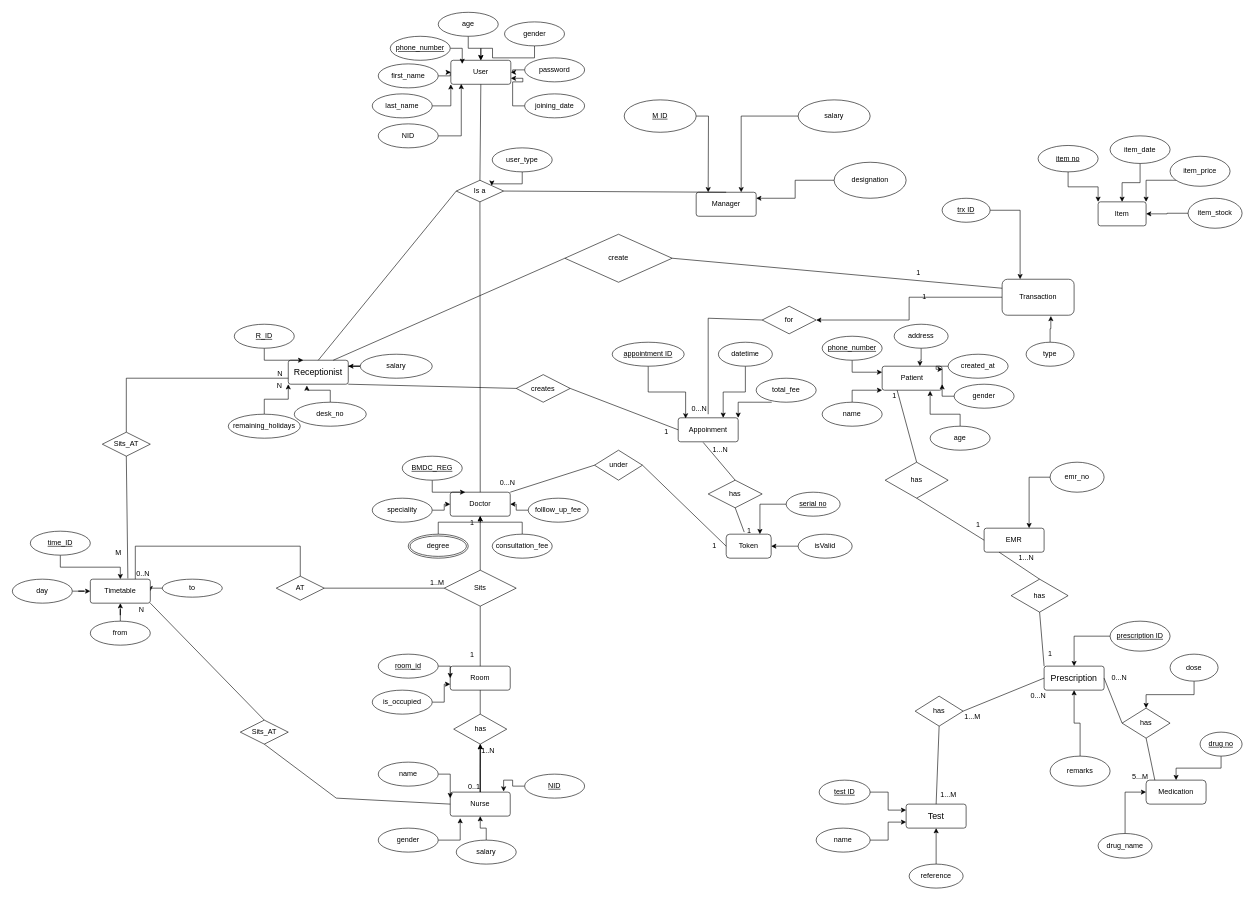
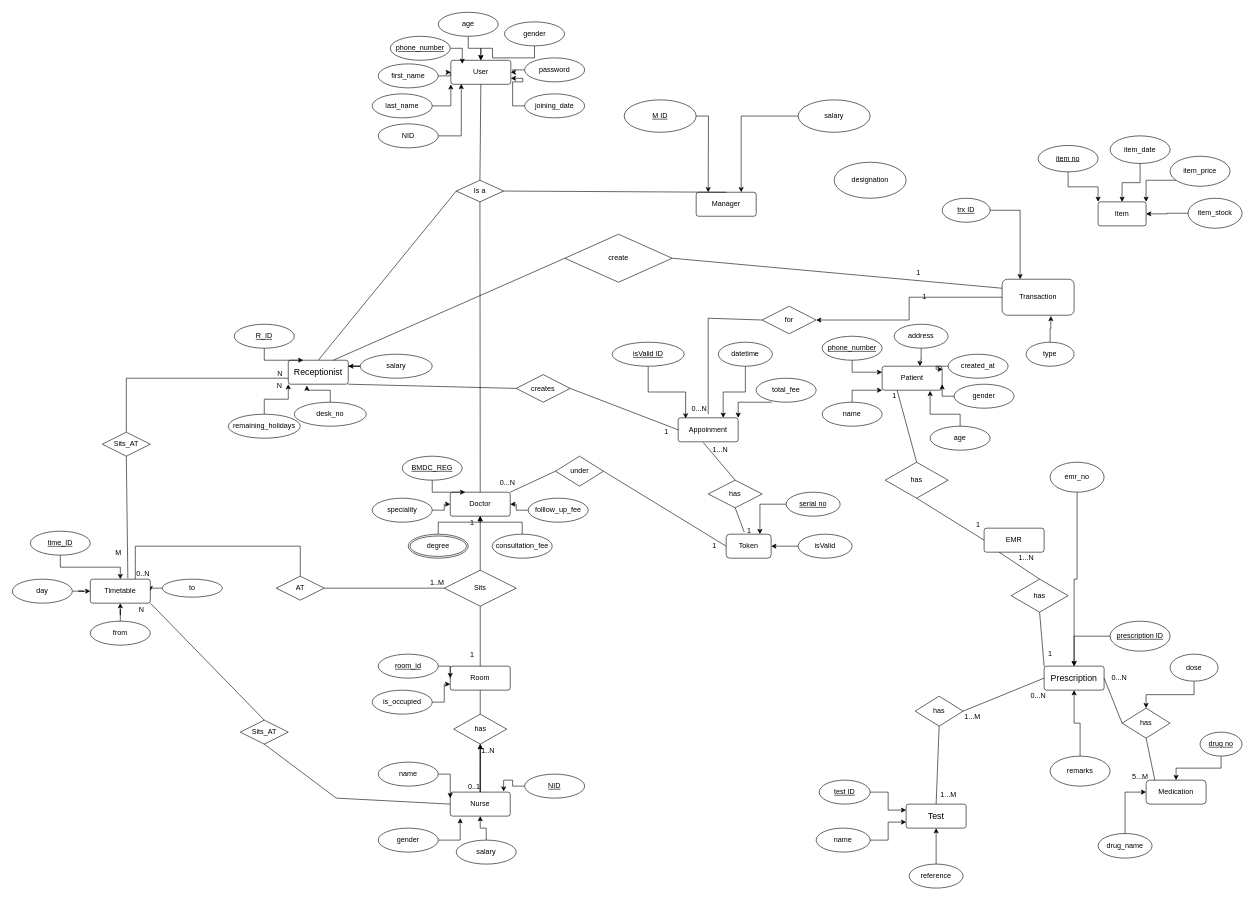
node "user_type": removed
edge "designation" -> "Manager": removed
edge "user_type" -> "Is a": removed
node "appointment ID": label "appointment ID" -> "isValid ID"
node "under": moved (619, 465) -> (580, 471)
edge "emr_no" -> "EMR": now "emr_no" -> "Prescription"
